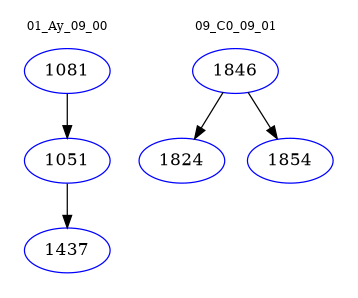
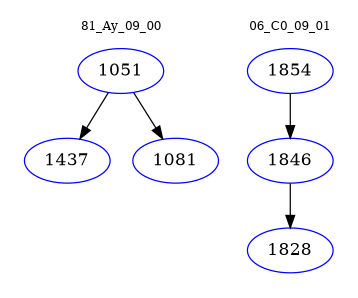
cluster "01_Ay_09_00": label "01_Ay_09_00" -> "81_Ay_09_00"
cluster "09_C0_09_01": label "09_C0_09_01" -> "06_C0_09_01"
edge "1081" -> "1051": reversed
edge "1846" -> "1854": reversed
node "1824": label "1824" -> "1828"
